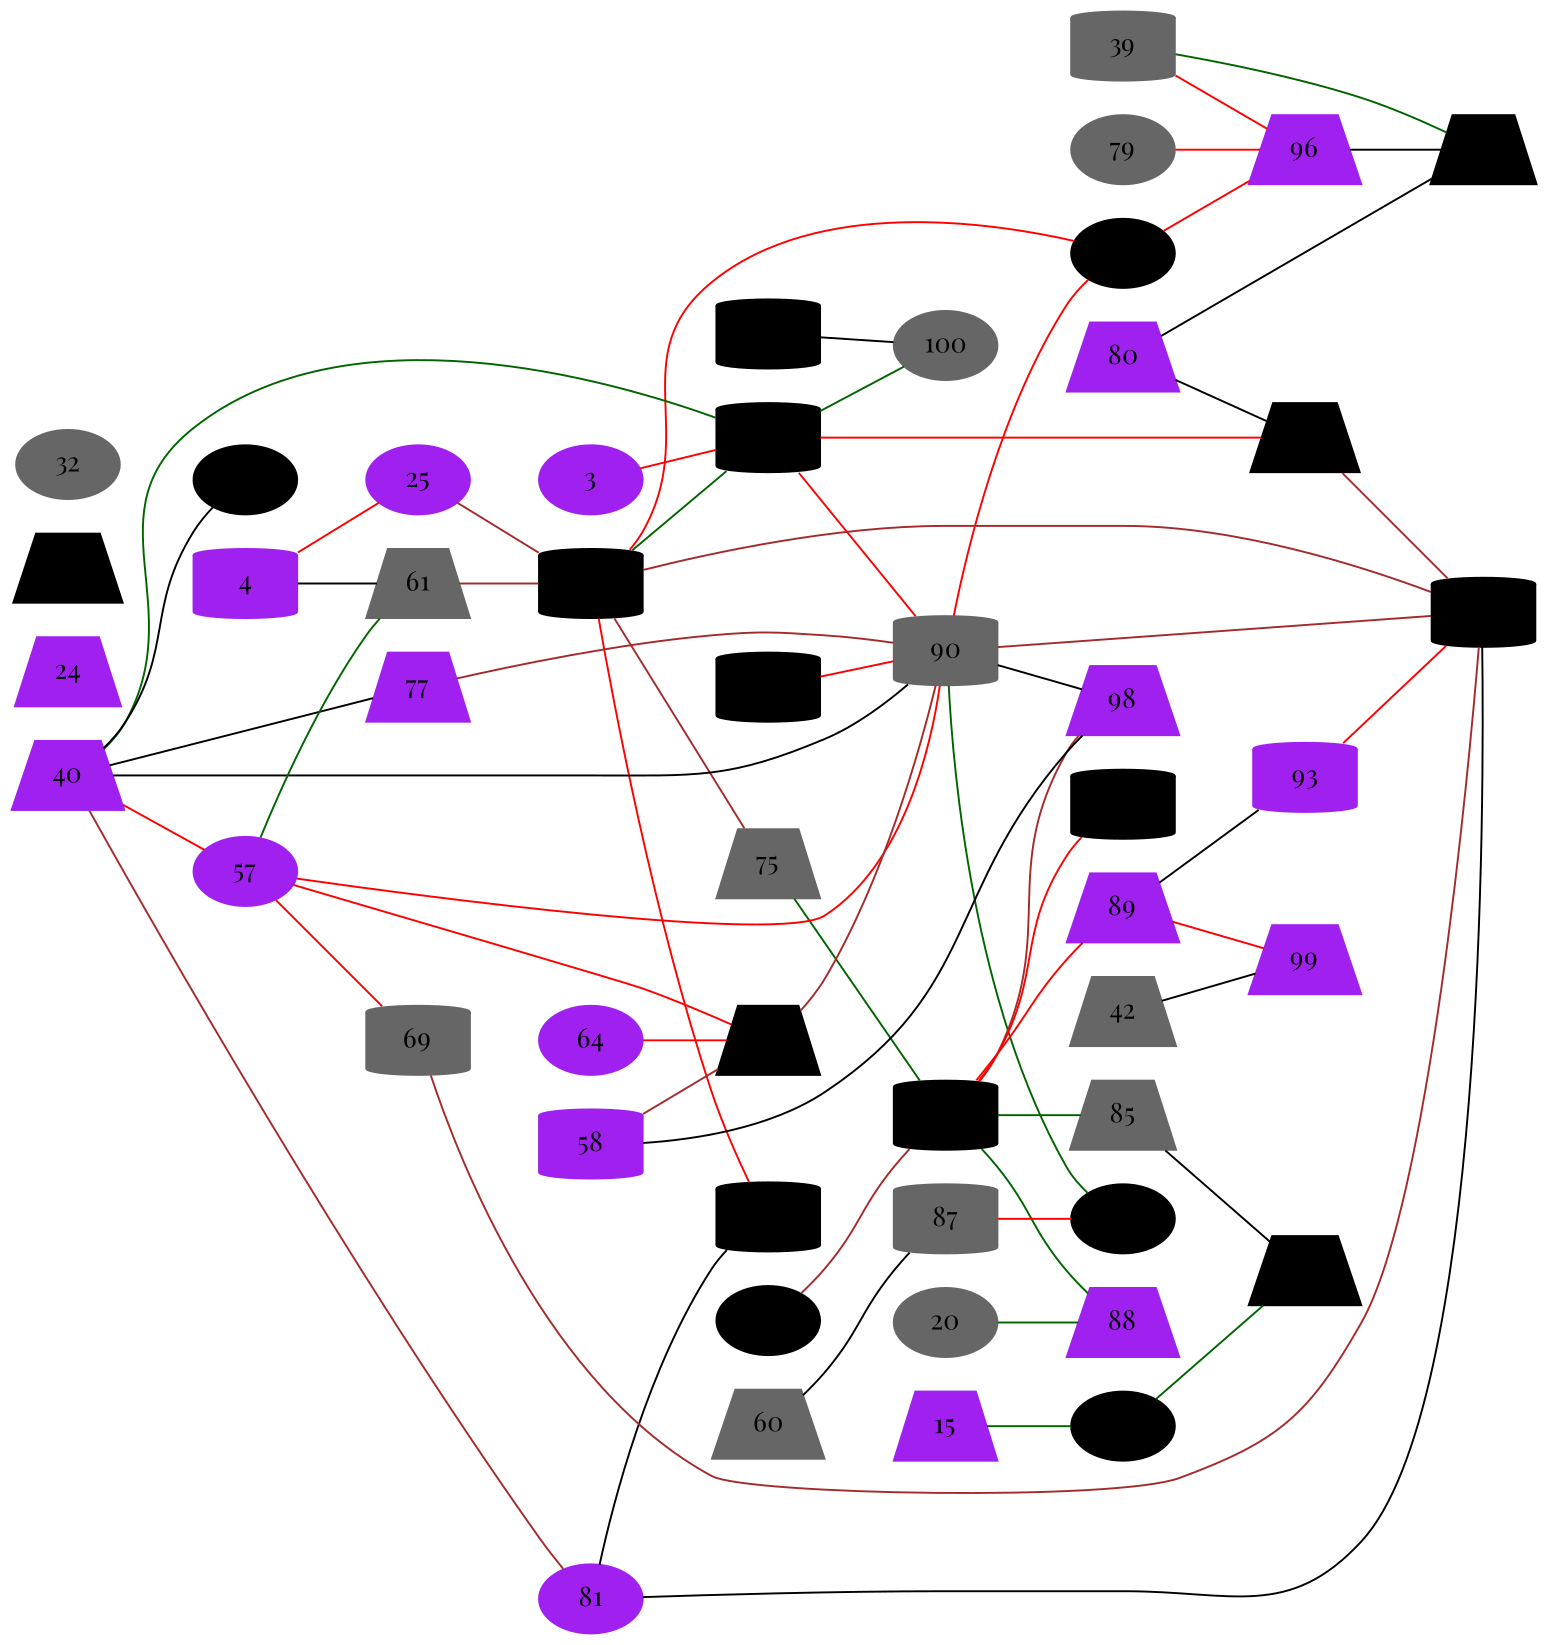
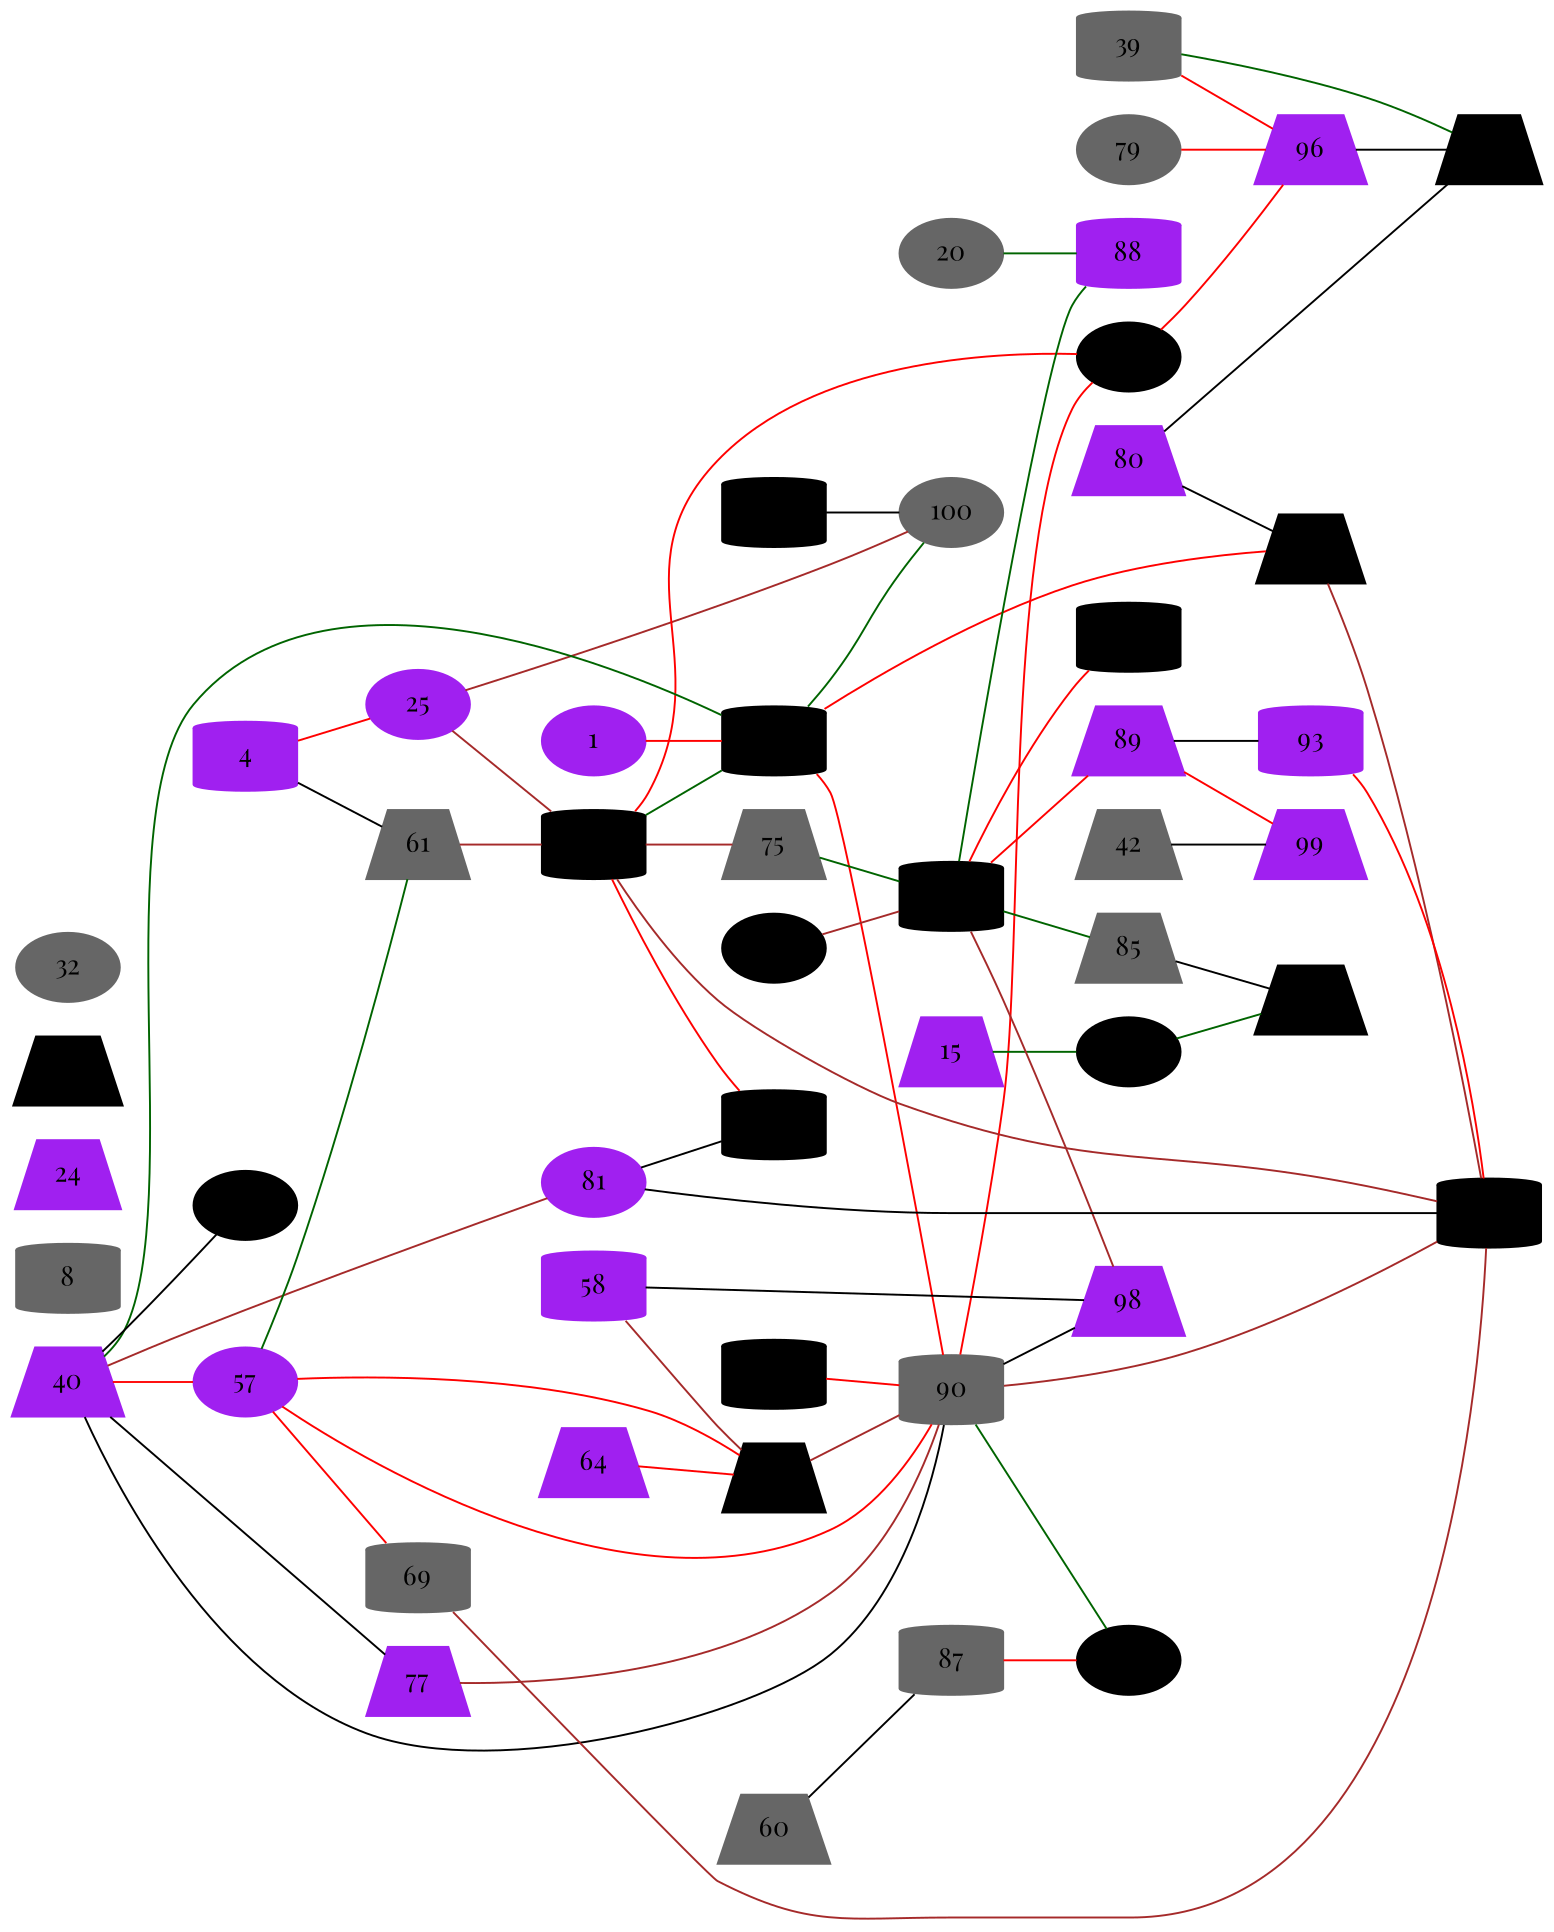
node "3": label "3" -> "1"
edge "100" -- "25": added
node "64": shape ellipse -> trapezium
node "8": added
node "88": shape trapezium -> cylinder
